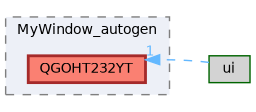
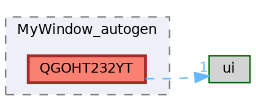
edge "ui" -> "QGOHT232YT": reversed
